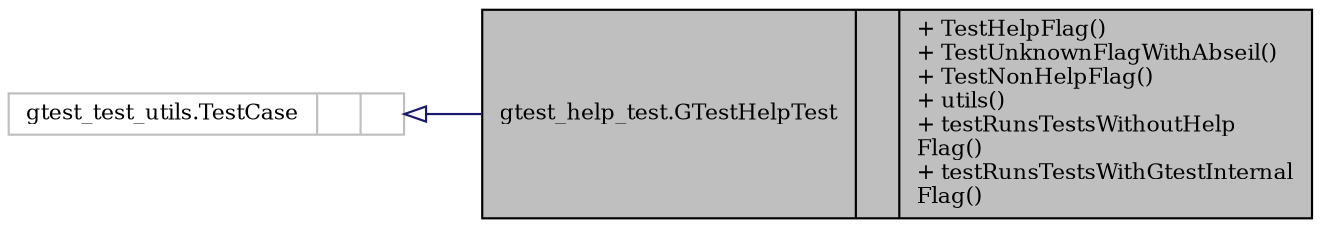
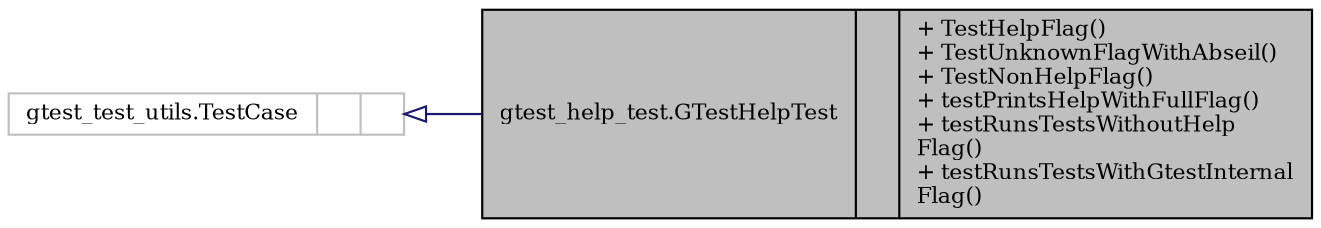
node "gtest_help_test.GTestHelpTest": text "+ utils()" -> "+ testPrintsHelpWithFullFlag()"
